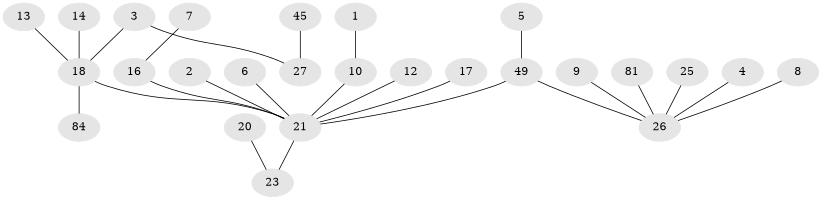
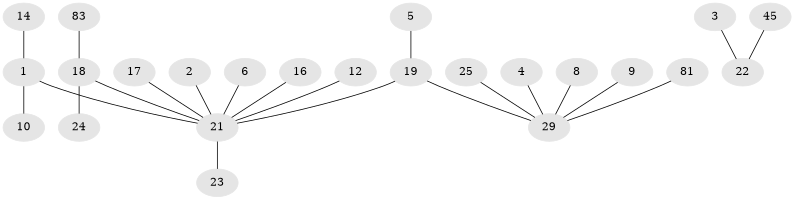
node "13": label "13" -> "83"
node "7": removed
edge "3" -- "18": removed
edge "14" -- "18": now "14" -- "1"
node "27": label "27" -> "22"
node "49": label "49" -> "19"
edge "10" -- "21": now "1" -- "21"
node "84": label "84" -> "24"
node "20": removed
node "26": label "26" -> "29"
